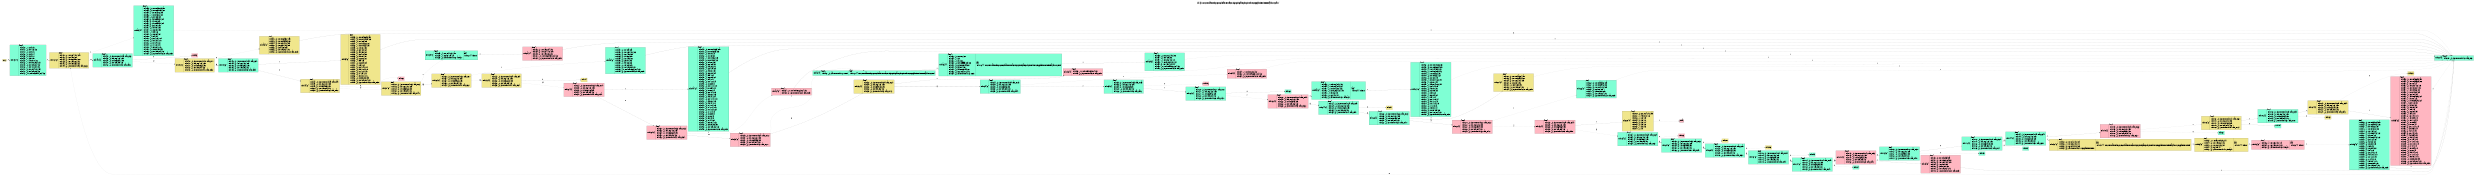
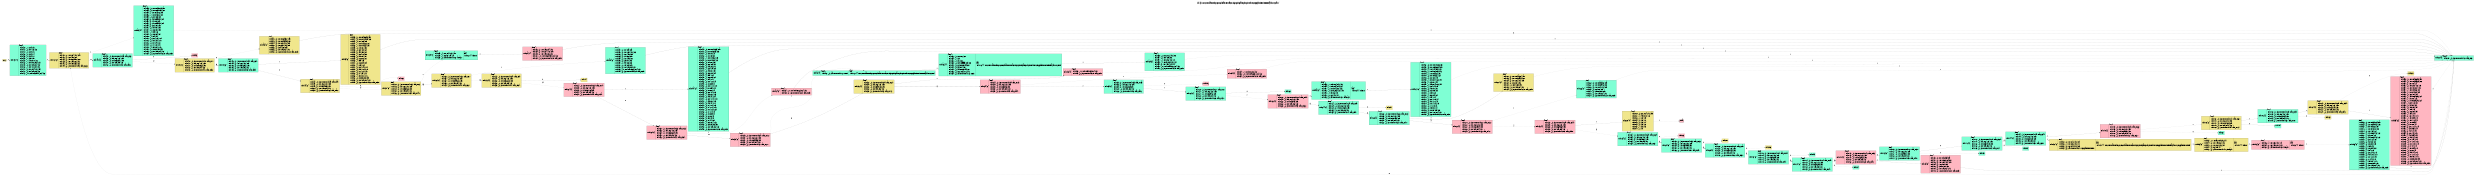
node "0x4015d4 [28]": fillcolor aquamarine -> lightpink
